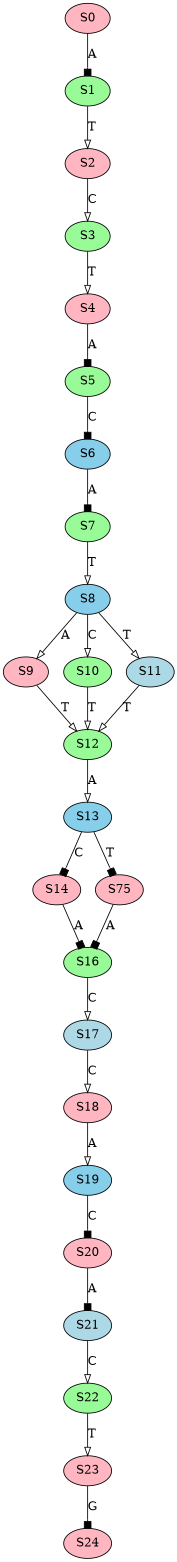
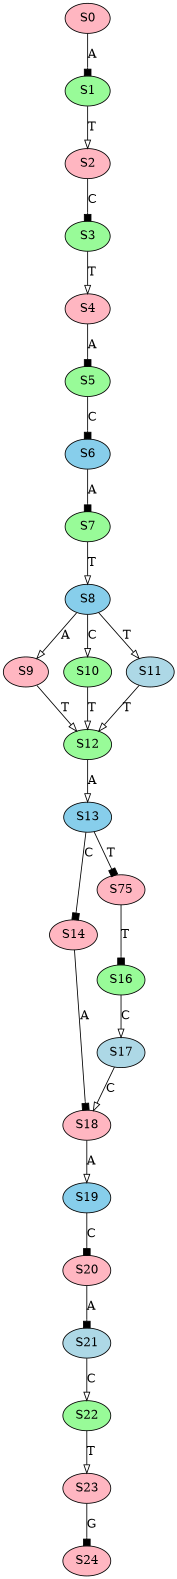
edge "S2" -> "S3": arrowhead onormal -> box
edge "S14" -> "S16": now "S14" -> "S18"
edge "S75" -> "S16": label "A" -> "T"
